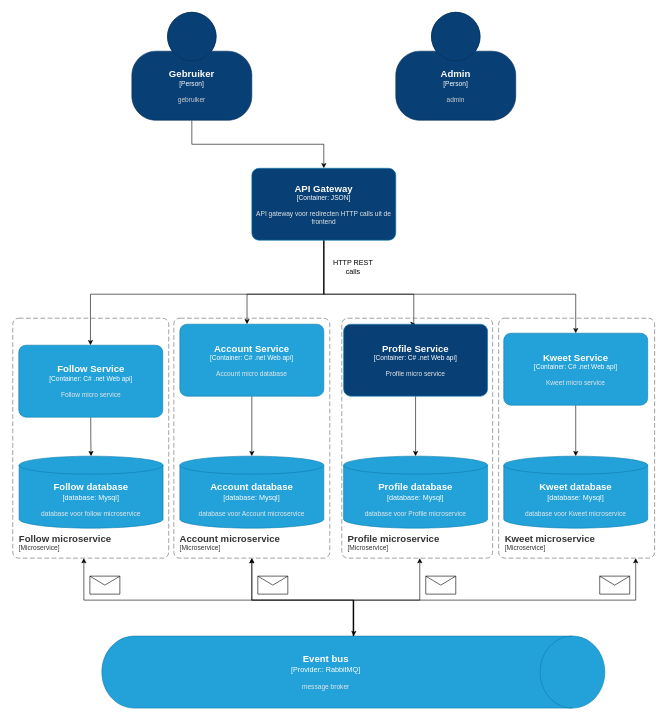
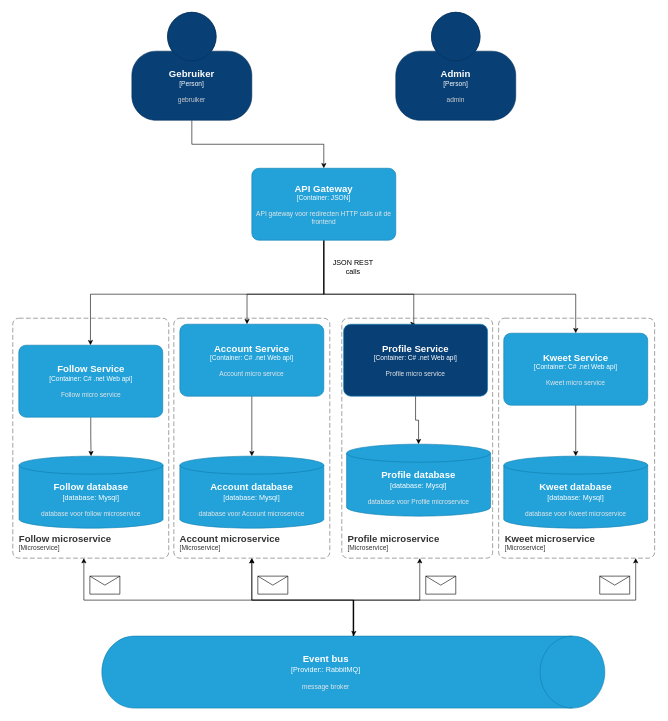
node "API Gateway [Container: JSON] API gateway voor redirecten HTTP calls uit de frontend": fillcolor #083f75 -> #23a2d9
node "HTTP REST calls": label "HTTP REST calls" -> "JSON REST calls"
node "Account Service [Container: C# .net Web api] Account micro database": label "Account Service [Container: C# .net Web api] Account micro database" -> "Account Service [Container: C# .net Web api] Account micro service"
node "Profile database [database: Mysql] database voor Profile microservice": moved (416, 492) -> (419, 480)
